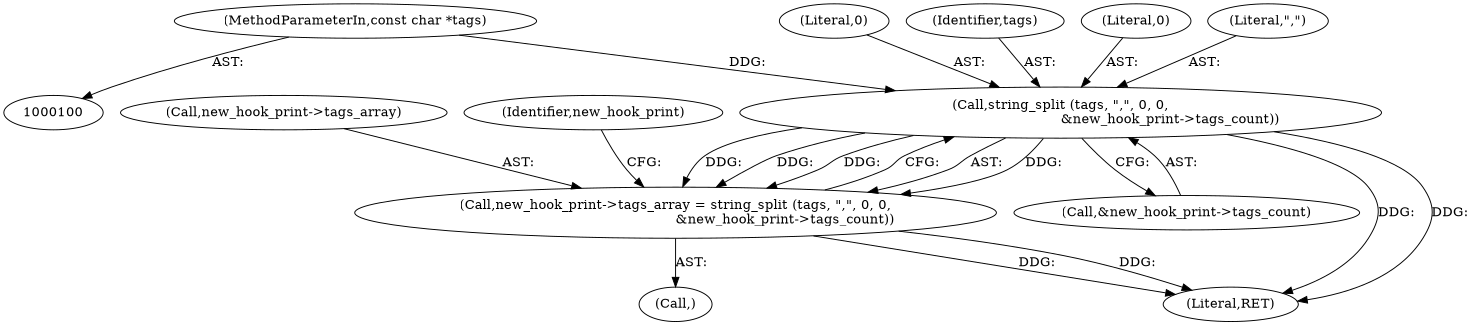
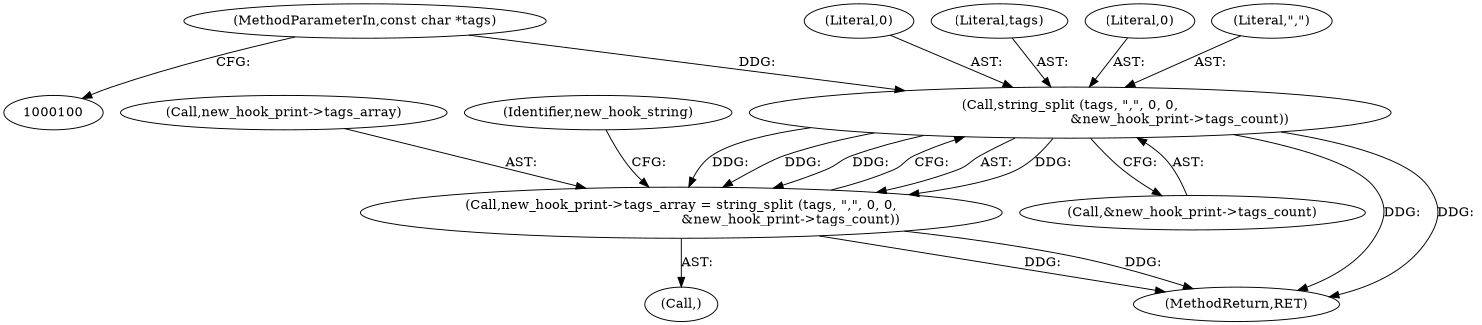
node "(Identifier,tags)": label "(Identifier,tags)" -> "(Literal,tags)"
edge "(MethodParameterIn,const char *tags)" -> "1000100": label "AST: " -> "CFG: "
node "(Identifier,new_hook_print)": label "(Identifier,new_hook_print)" -> "(Identifier,new_hook_string)"
node "(Literal,RET)": label "(Literal,RET)" -> "(MethodReturn,RET)"
